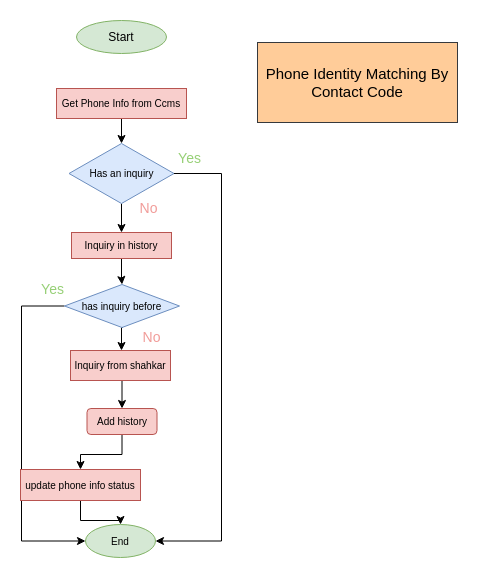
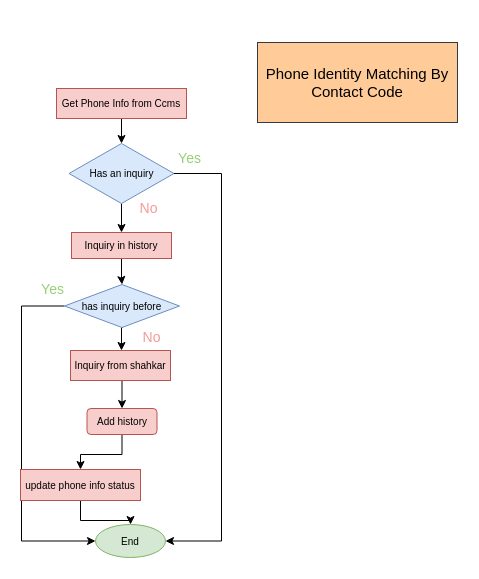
node "Start": removed
node "End": moved (121, 541) -> (131, 541)
